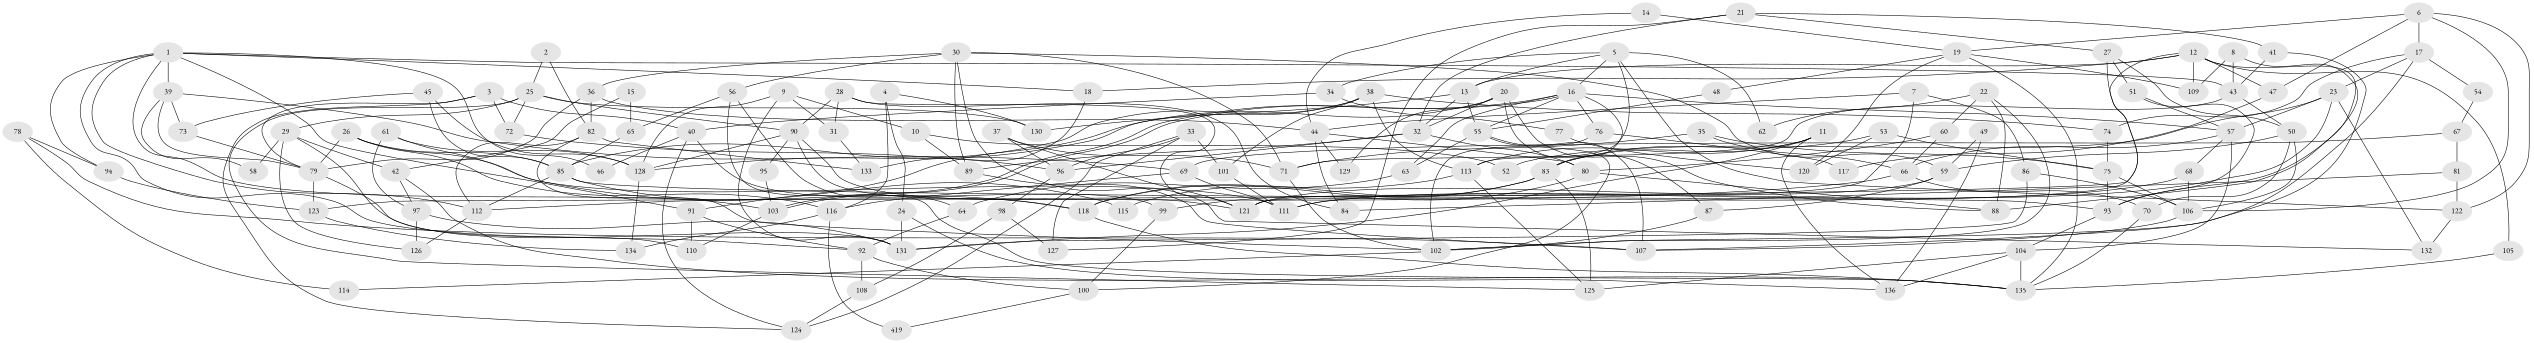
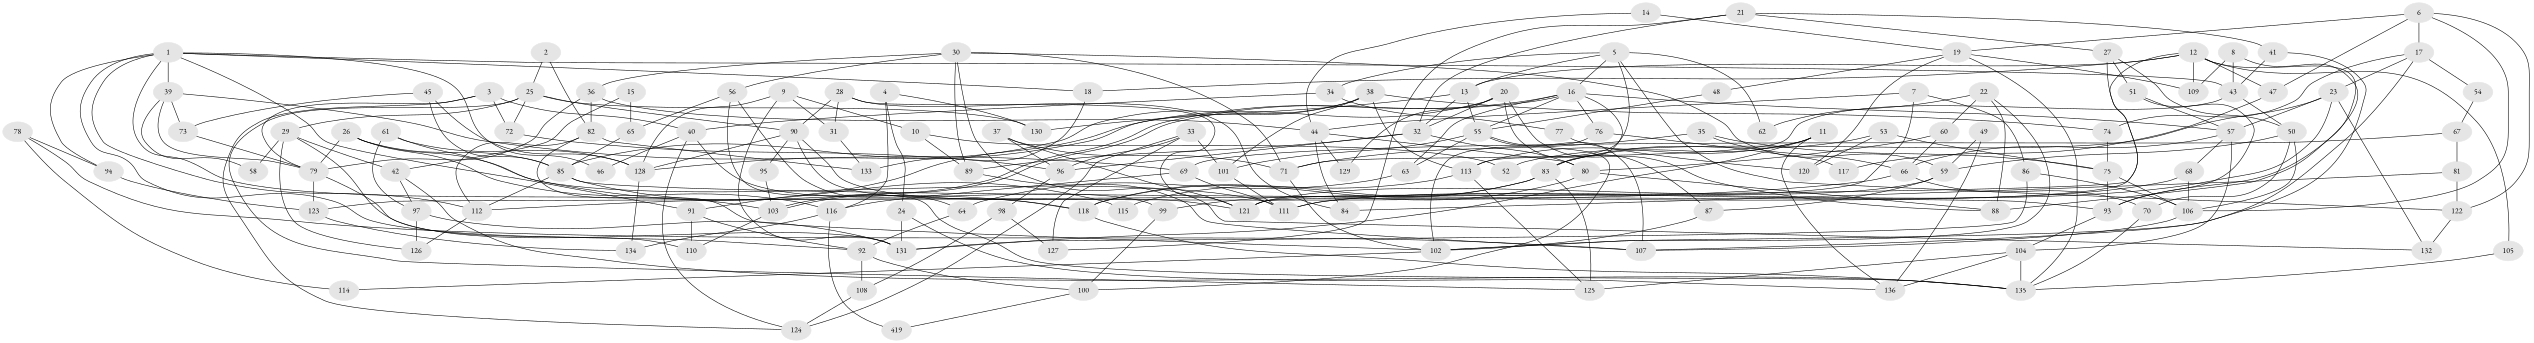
edge "55" -- "101": added
